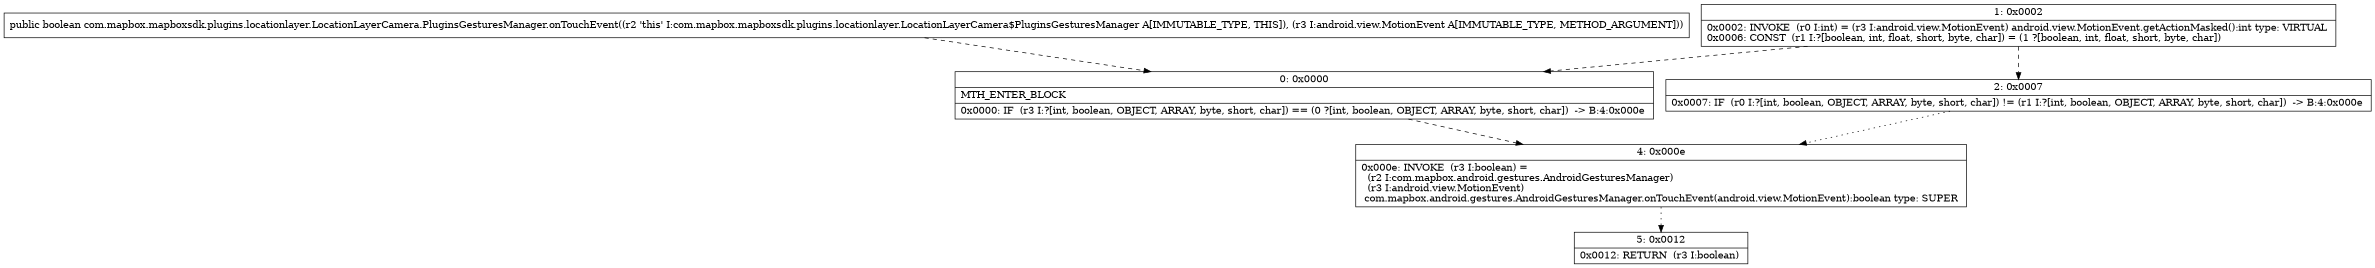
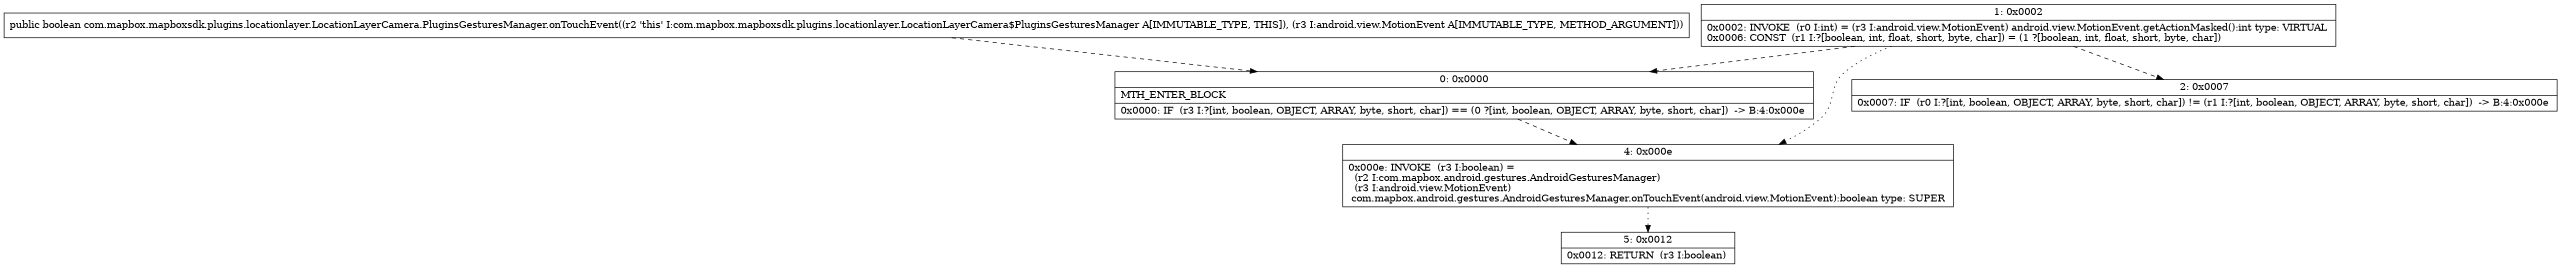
edge "2: 0x0007" -> "4: 0x000e": now "1: 0x0002" -> "4: 0x000e"
